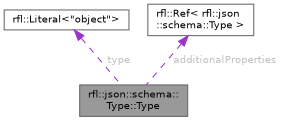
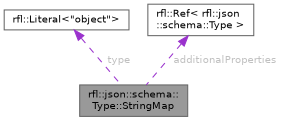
node "rfl::json::schema:: Type::Type": label "rfl::json::schema:: Type::Type" -> "rfl::json::schema:: Type::StringMap"
